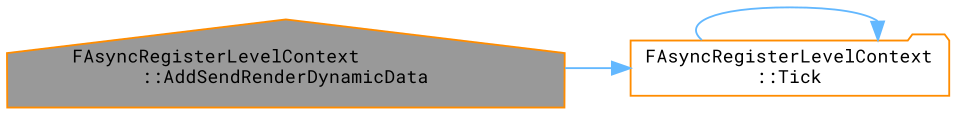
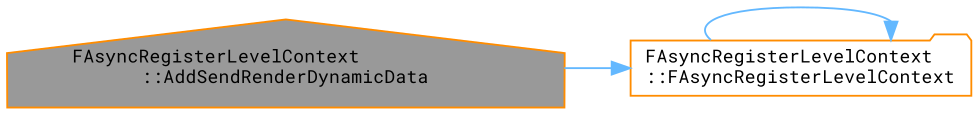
node "FAsyncRegisterLevelContext ::Tick": label "FAsyncRegisterLevelContext ::Tick" -> "FAsyncRegisterLevelContext ::FAsyncRegisterLevelContext"
